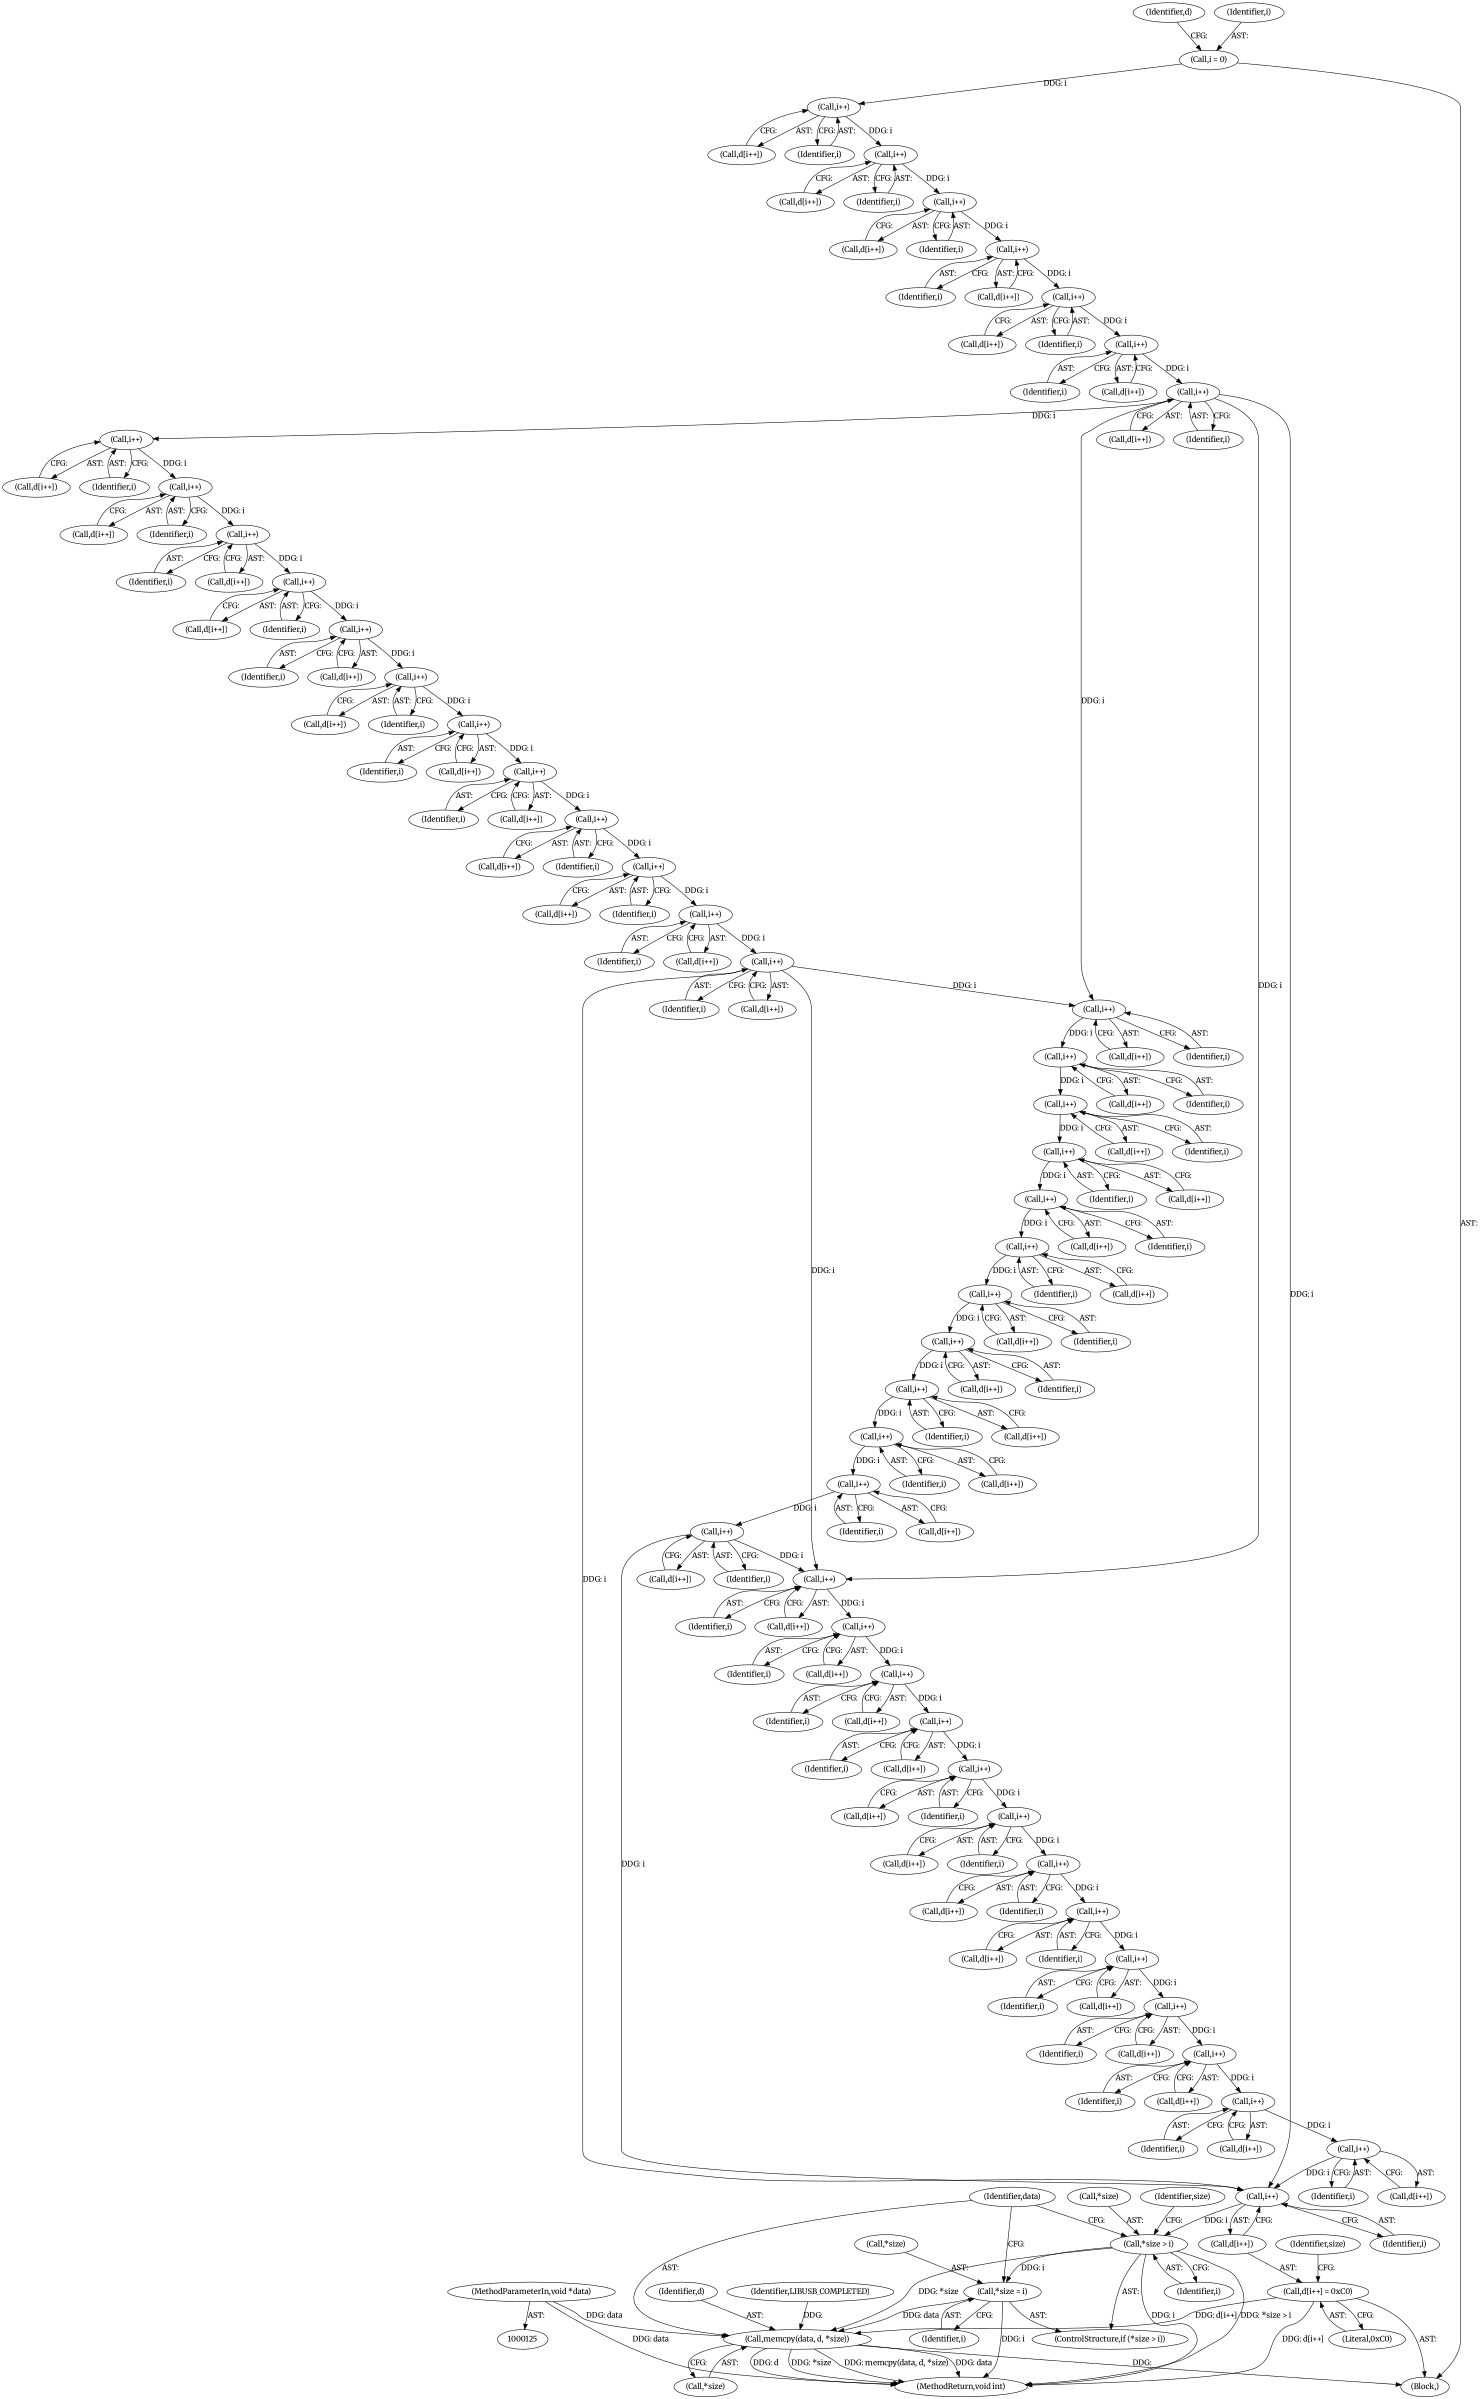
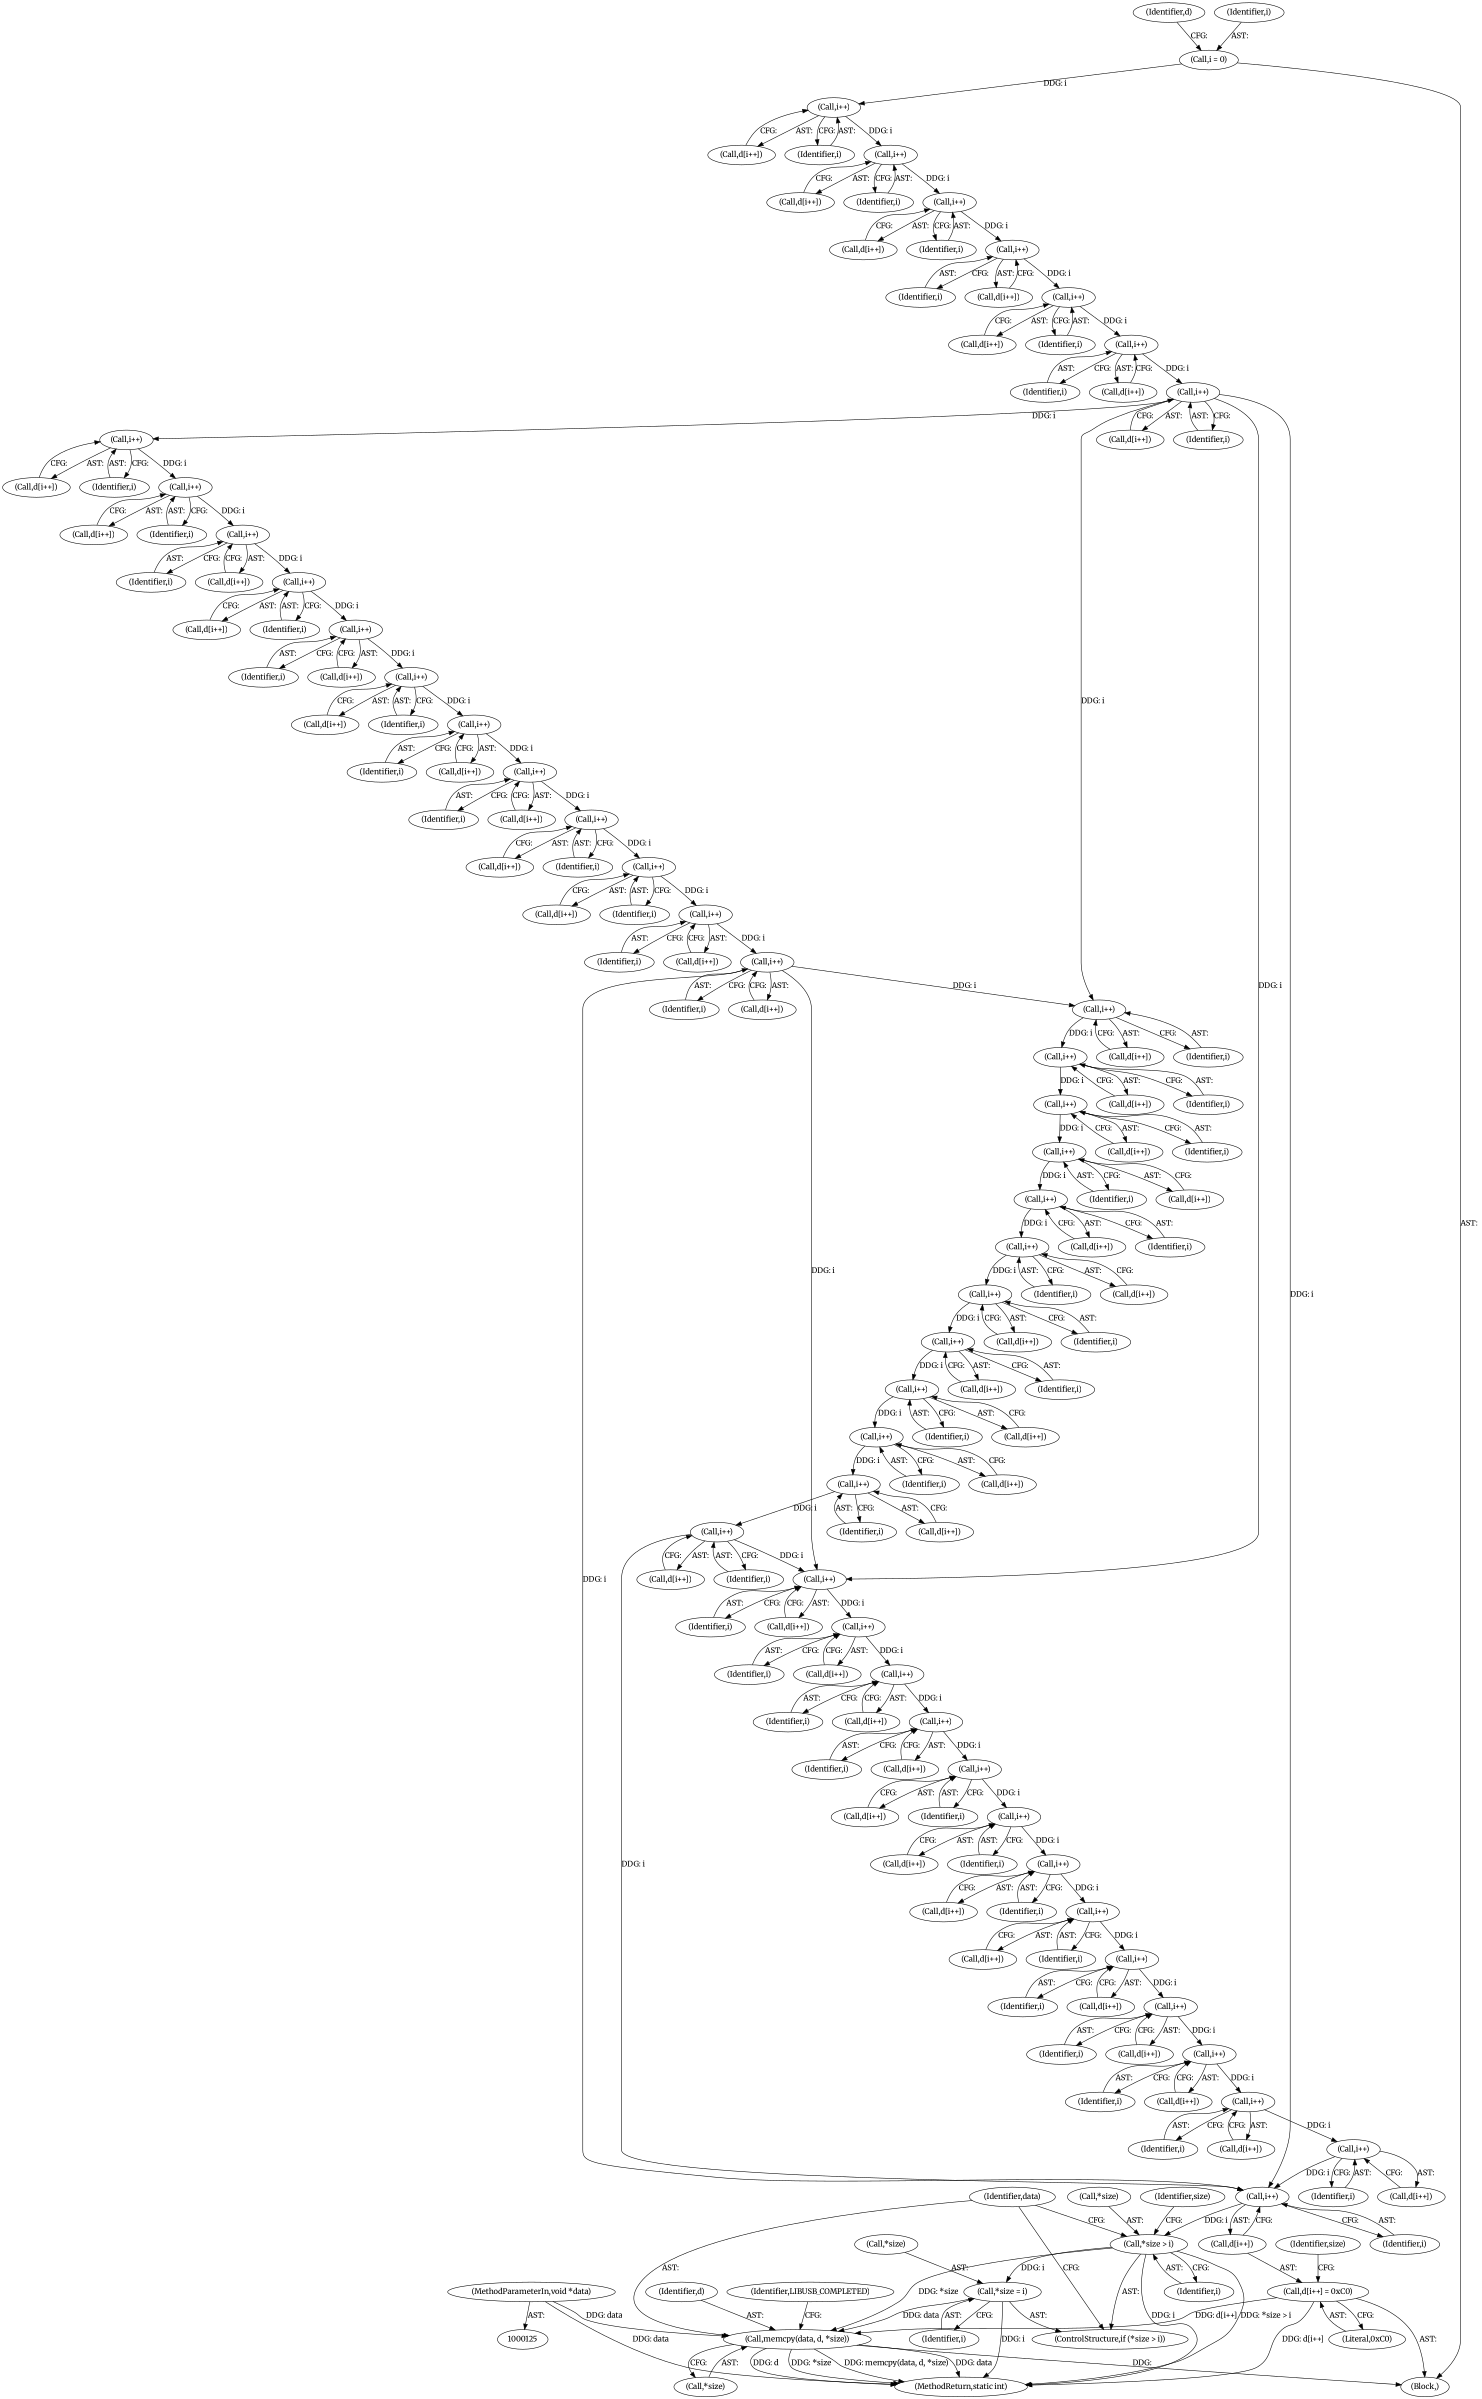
edge "(Identifier,data)" -> "(Call,*size = i)": now "(Identifier,data)" -> "(ControlStructure,if (*size > i))"
edge "(Identifier,LIBUSB_COMPLETED)" -> "(Call,memcpy(data, d, *size))": label "DDG: " -> "CFG: "
node "(MethodReturn,void int)": label "(MethodReturn,void int)" -> "(MethodReturn,static int)"
